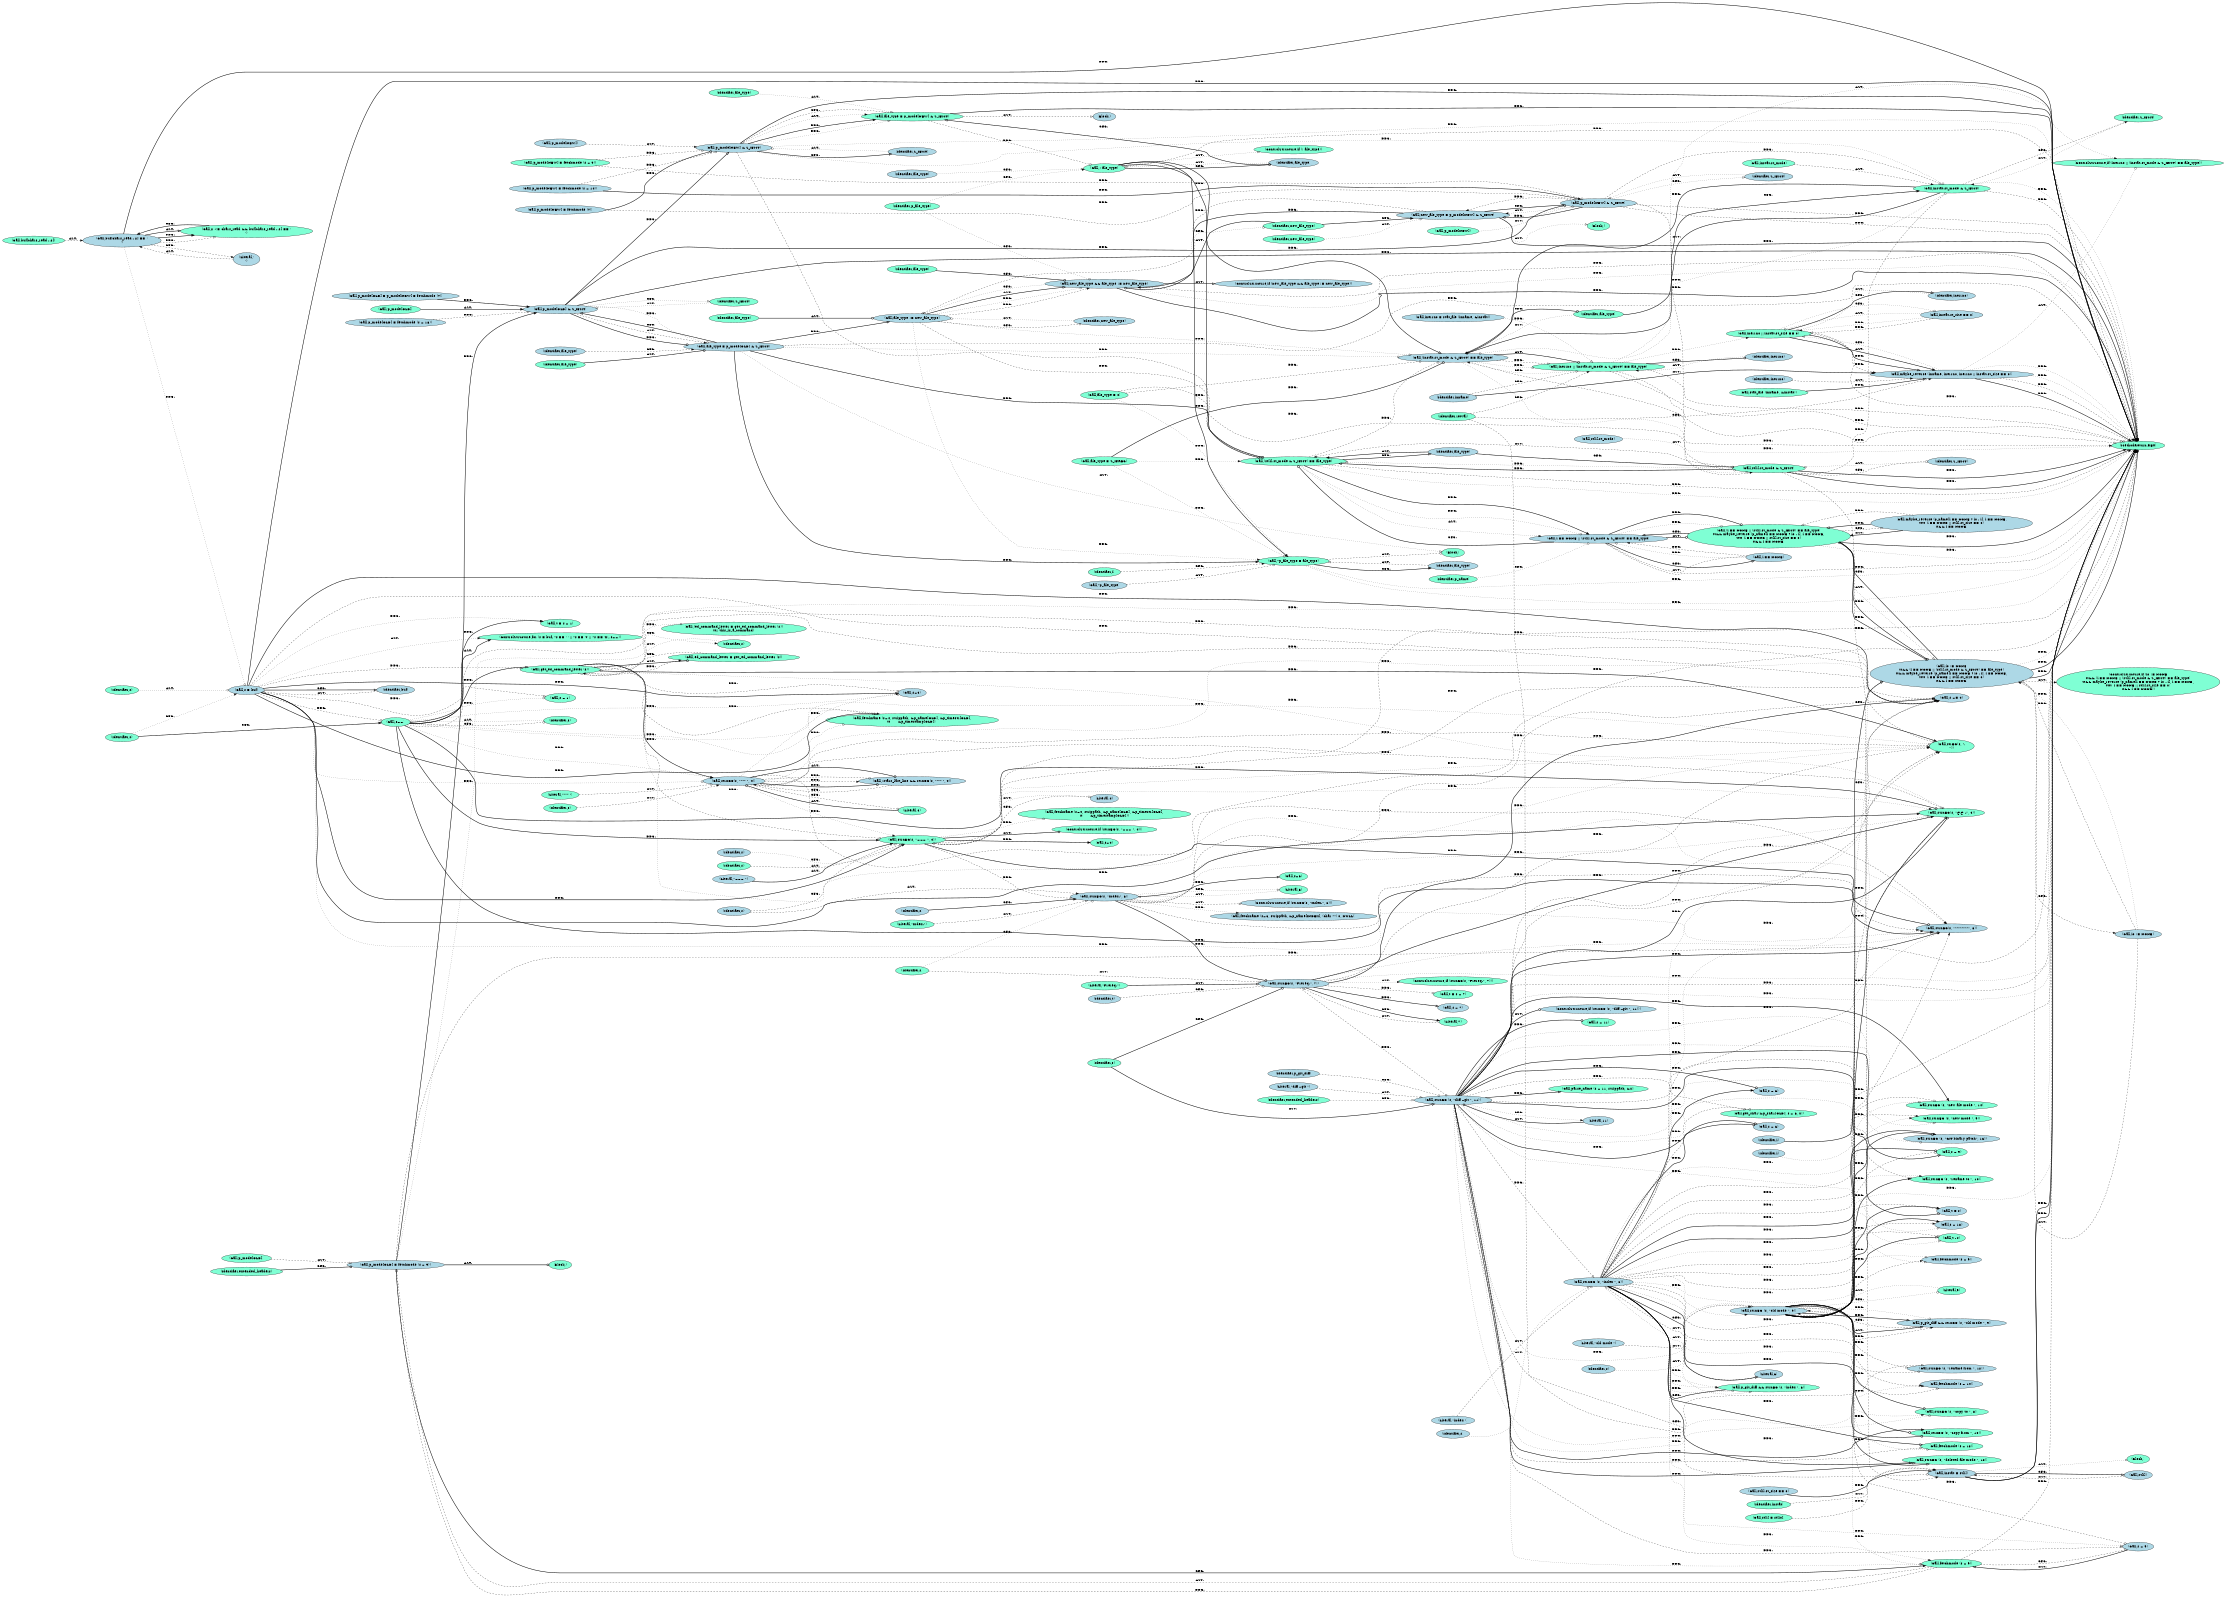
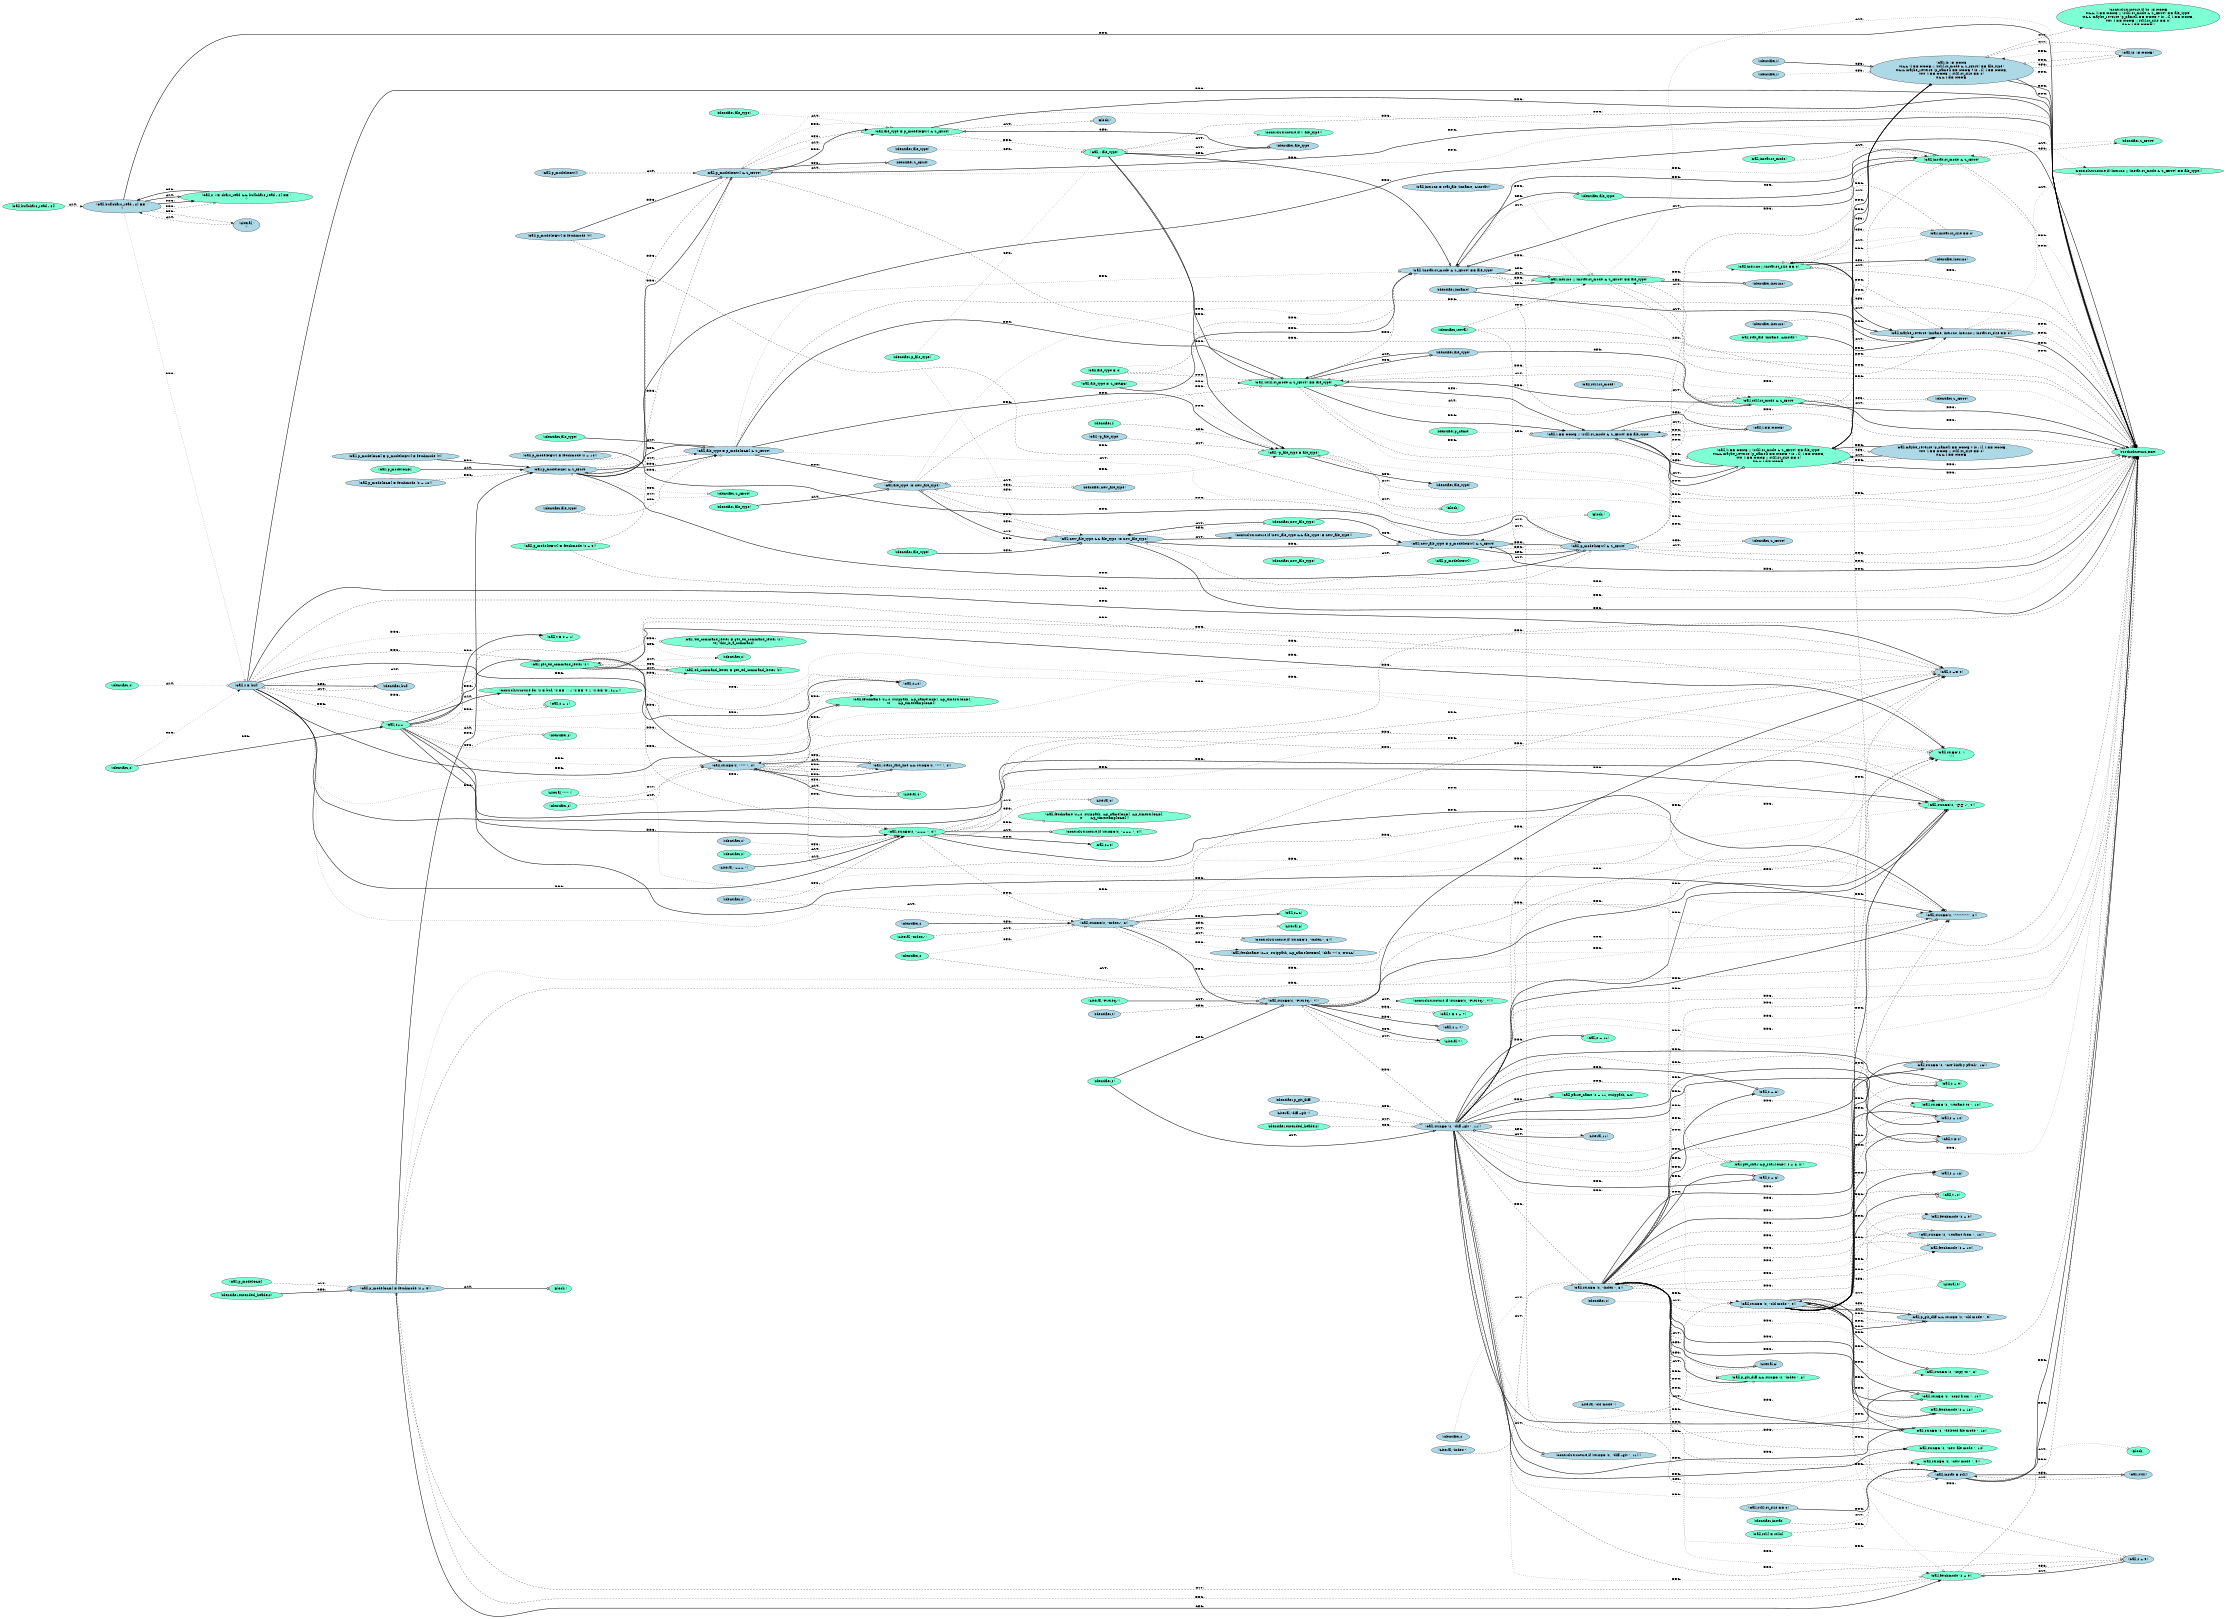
edge "(Identifier,inname)" -> "(Call,inerrno || (instat.st_mode & S_IFMT) == file_type)": style dashed -> bold
node "(Call,s + 14)": added
